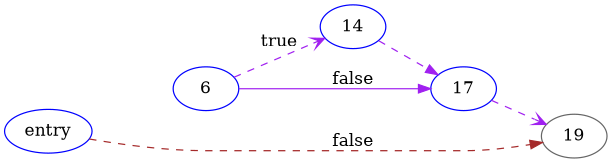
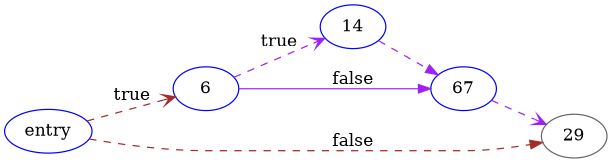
node "17": label "17" -> "67"
edge "entry" -> "6": added, label "true"
node "19": label "19" -> "29"
